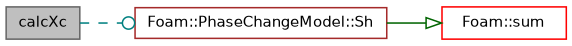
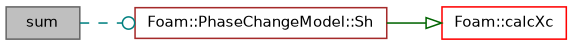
node "calcXc": label "calcXc" -> "sum"
node "Foam::sum": label "Foam::sum" -> "Foam::calcXc"
